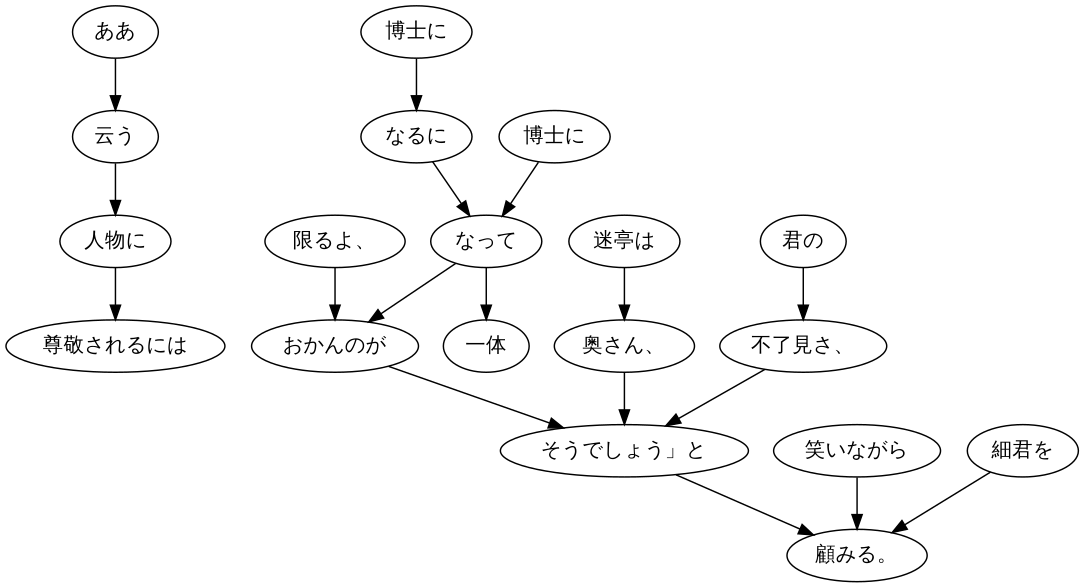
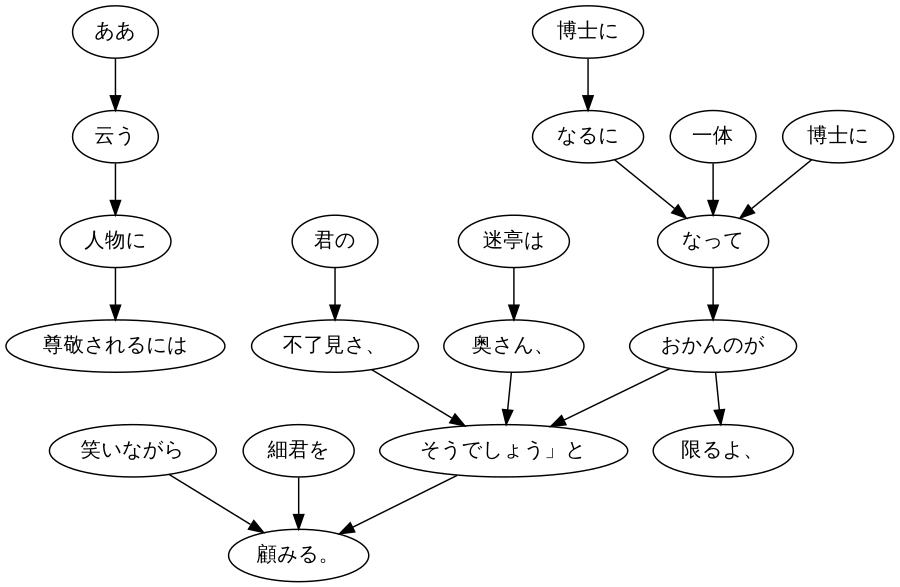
edge "限るよ、" -> "おかんのが": reversed
edge "なって" -> "一体": reversed
